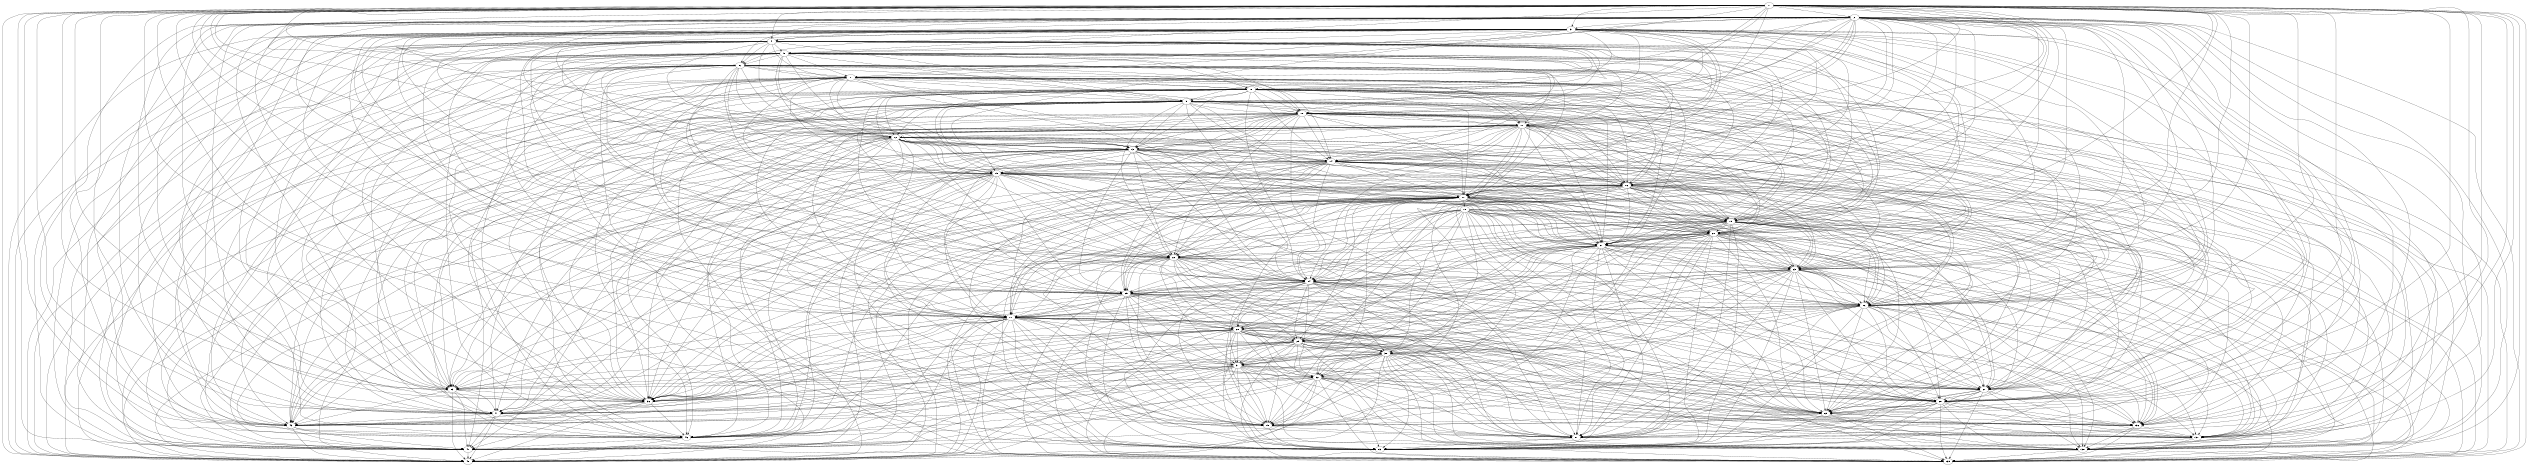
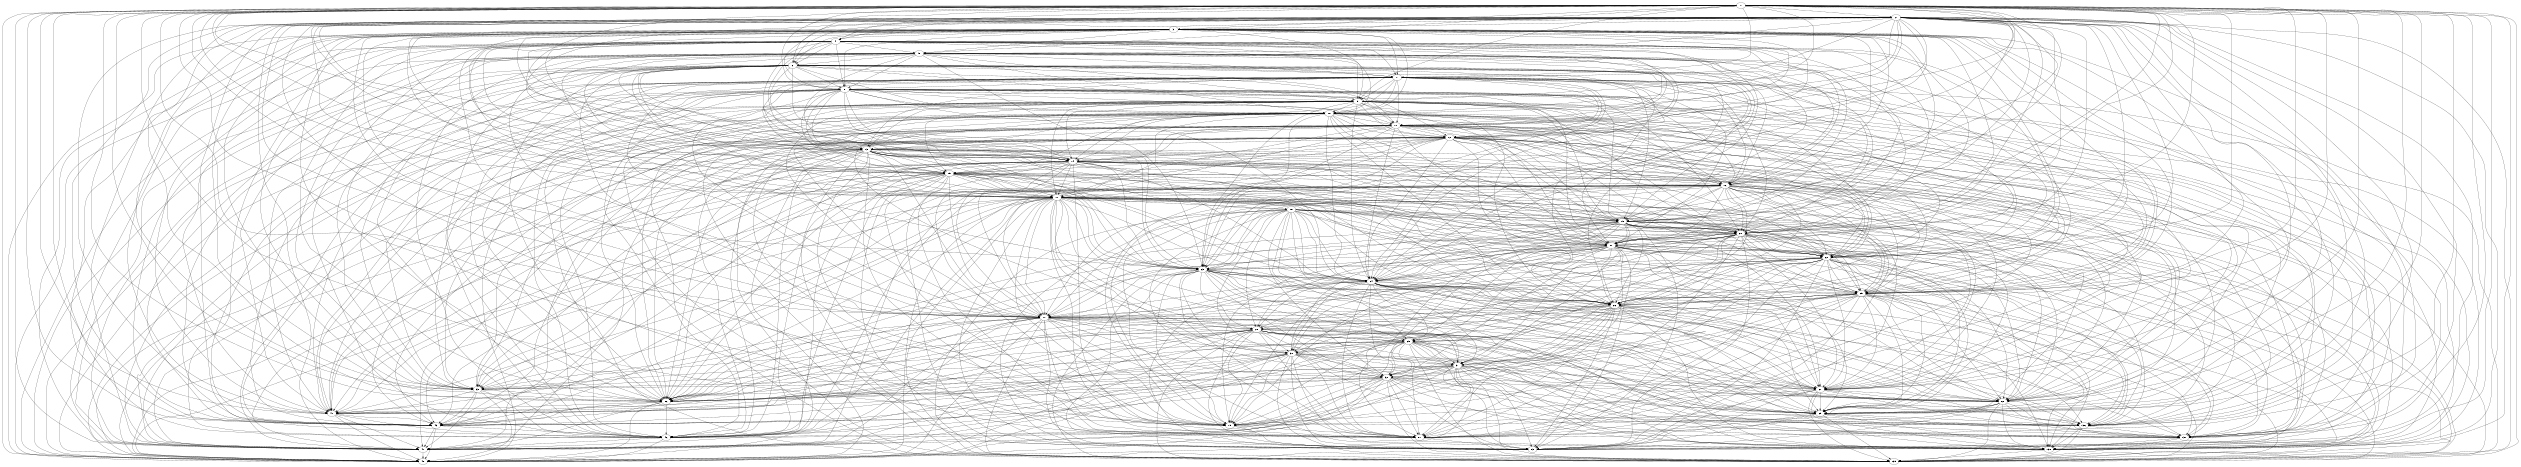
edge "5" -> "26": removed
edge "13" -> "16": now "13" -> "18"
edge "25" -> "33": now "25" -> "136"
